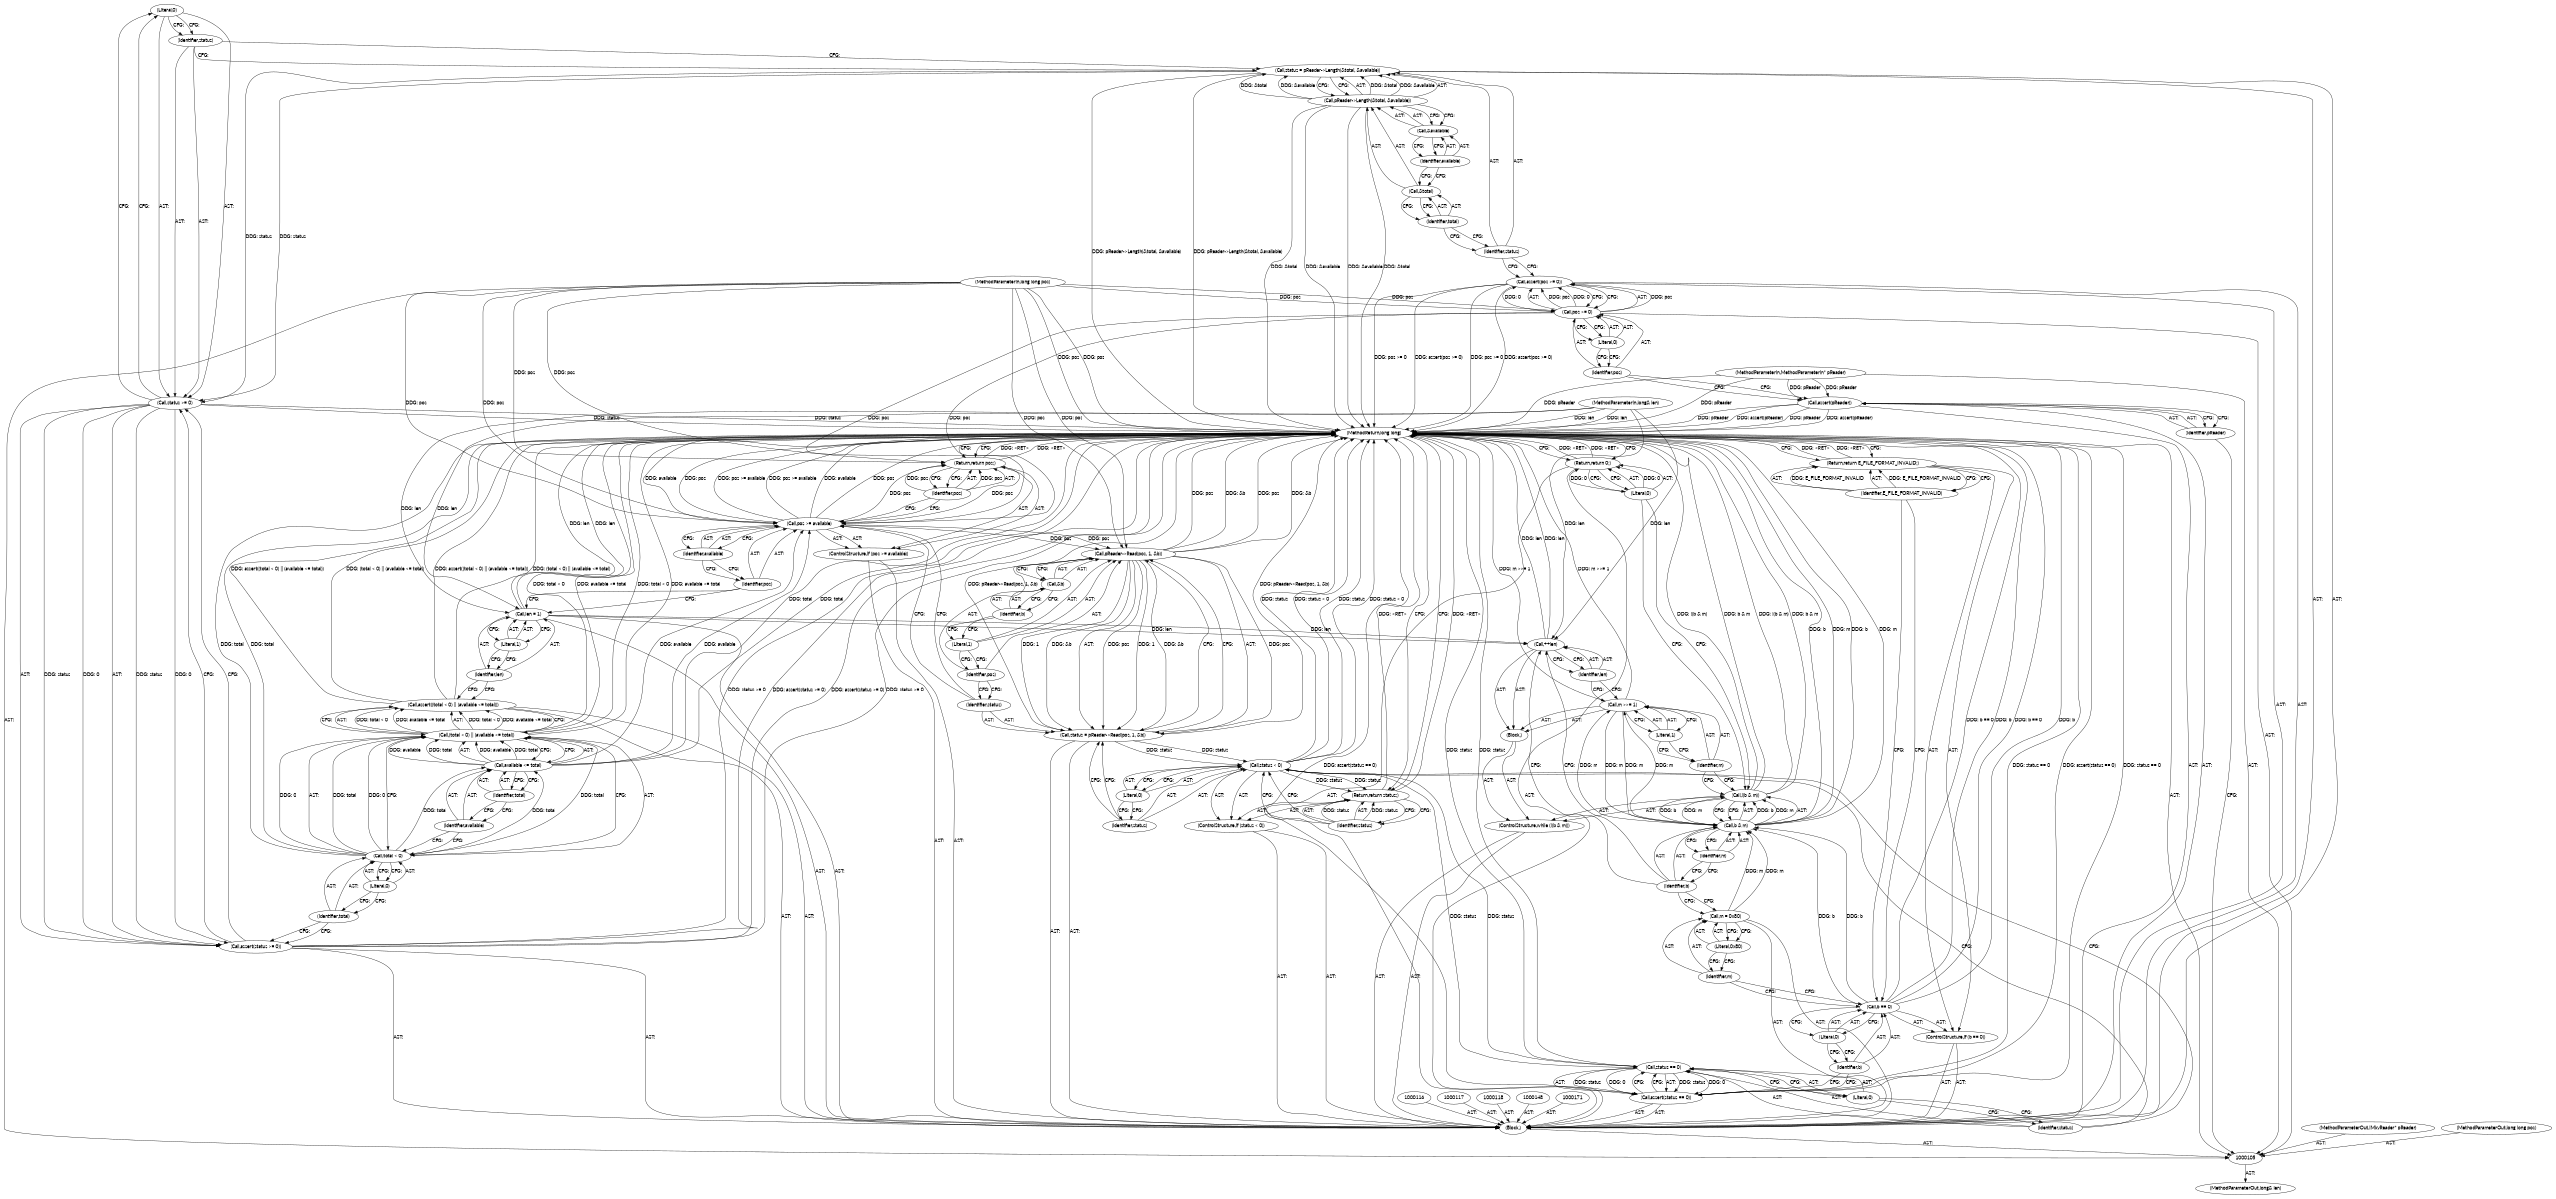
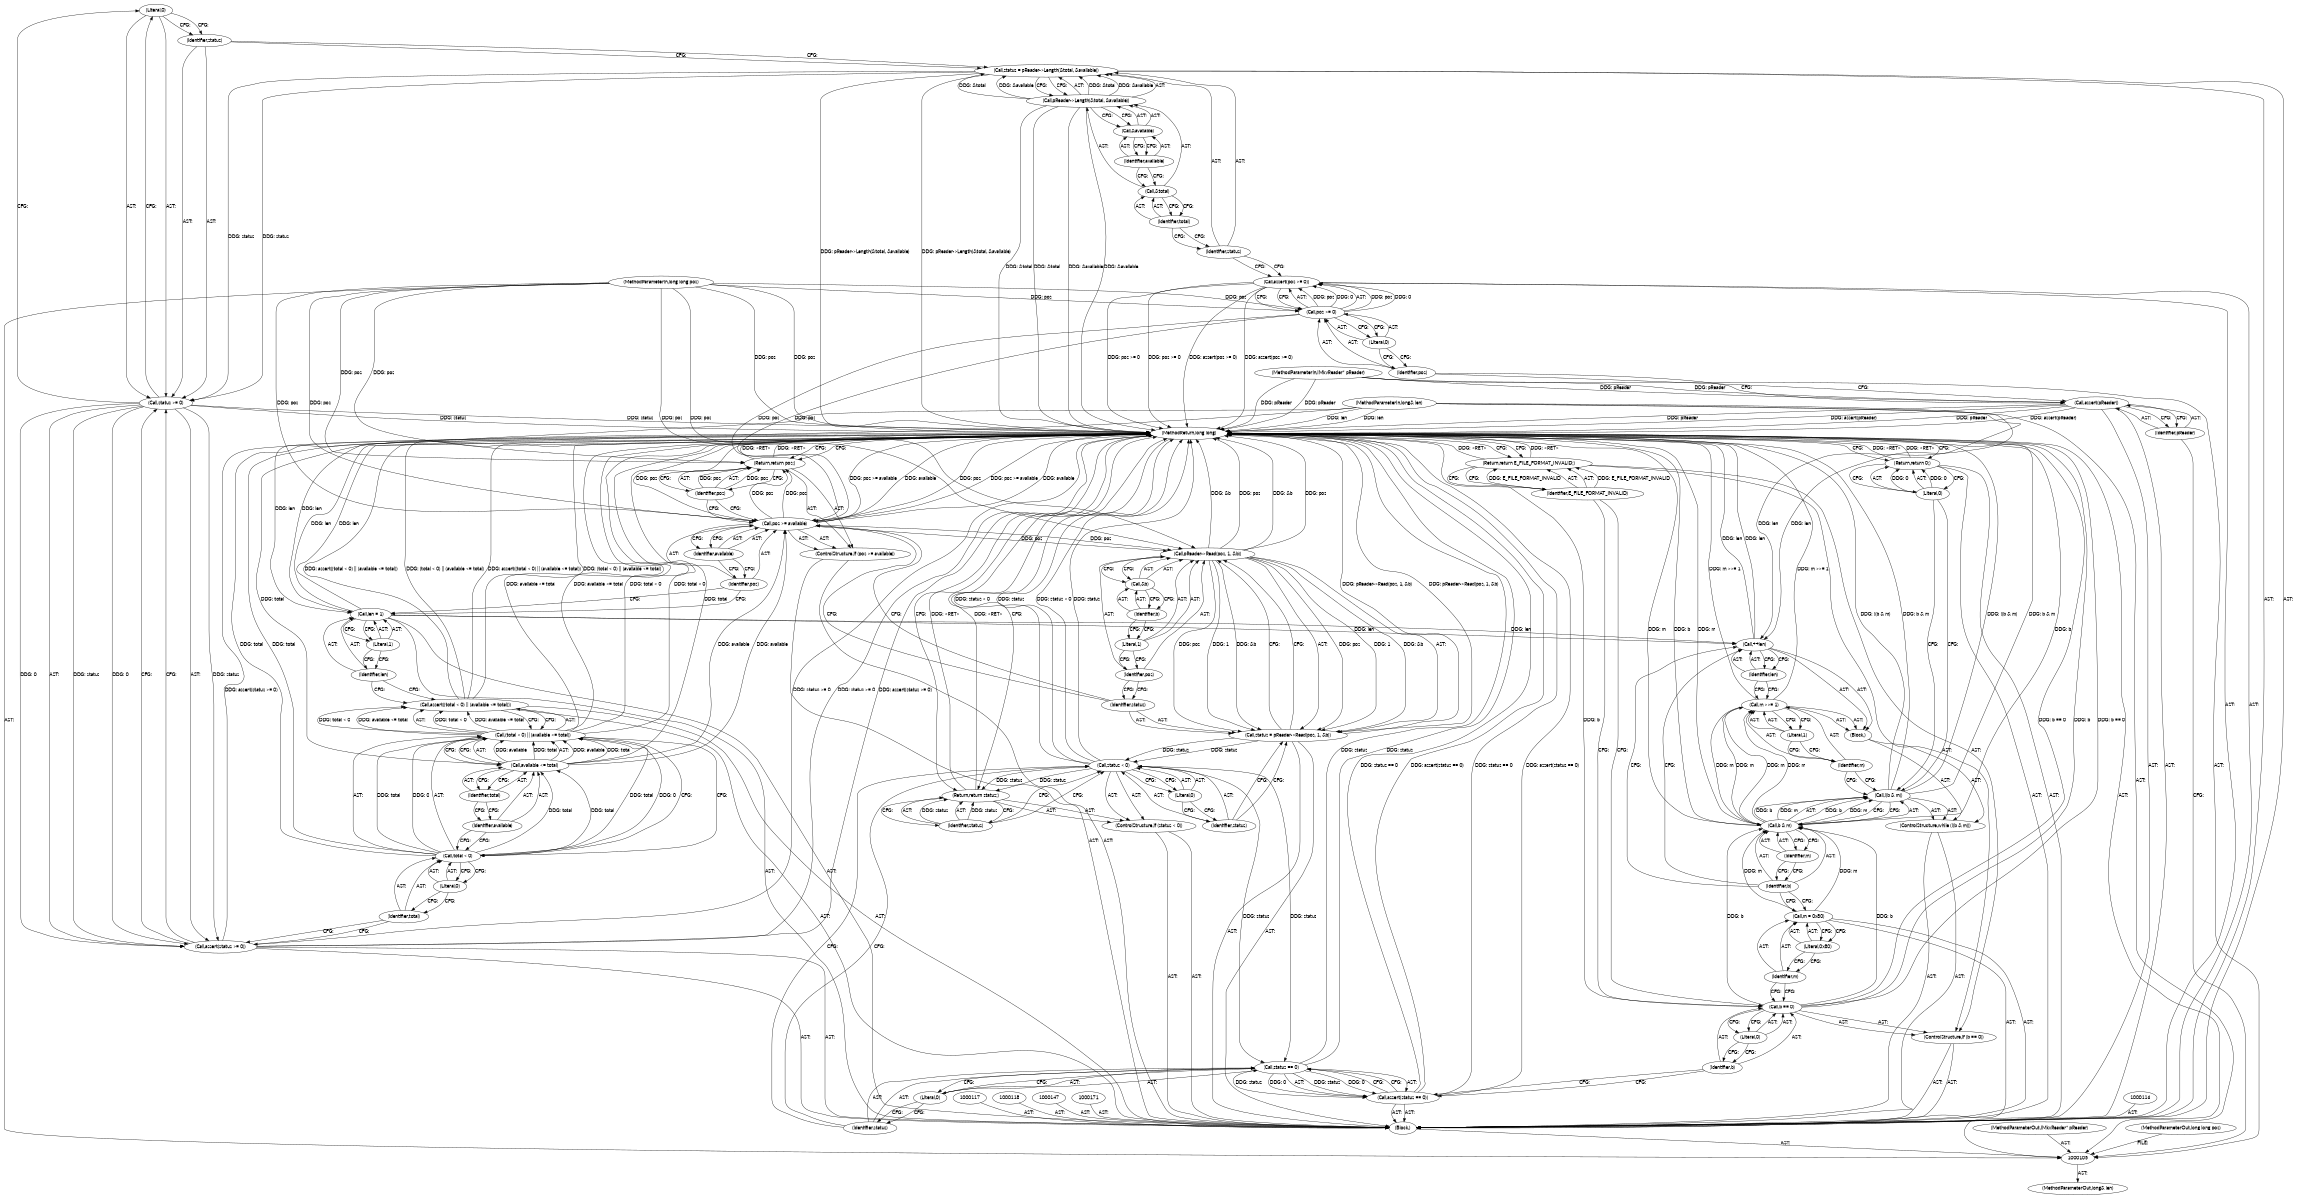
node "(MethodParameterIn,MethodParameterIn* pReader)": label "(MethodParameterIn,MethodParameterIn* pReader)" -> "(MethodParameterIn,IMkvReader* pReader)"
edge "(Call,pos >= 0)" -> "1000105": now "(MethodParameterIn,long& len)" -> "1000105"
node "1000148": label "1000148" -> "1000147"
edge "(MethodParameterOut,long long pos)" -> "1000105": label "AST: " -> "FILE: "
